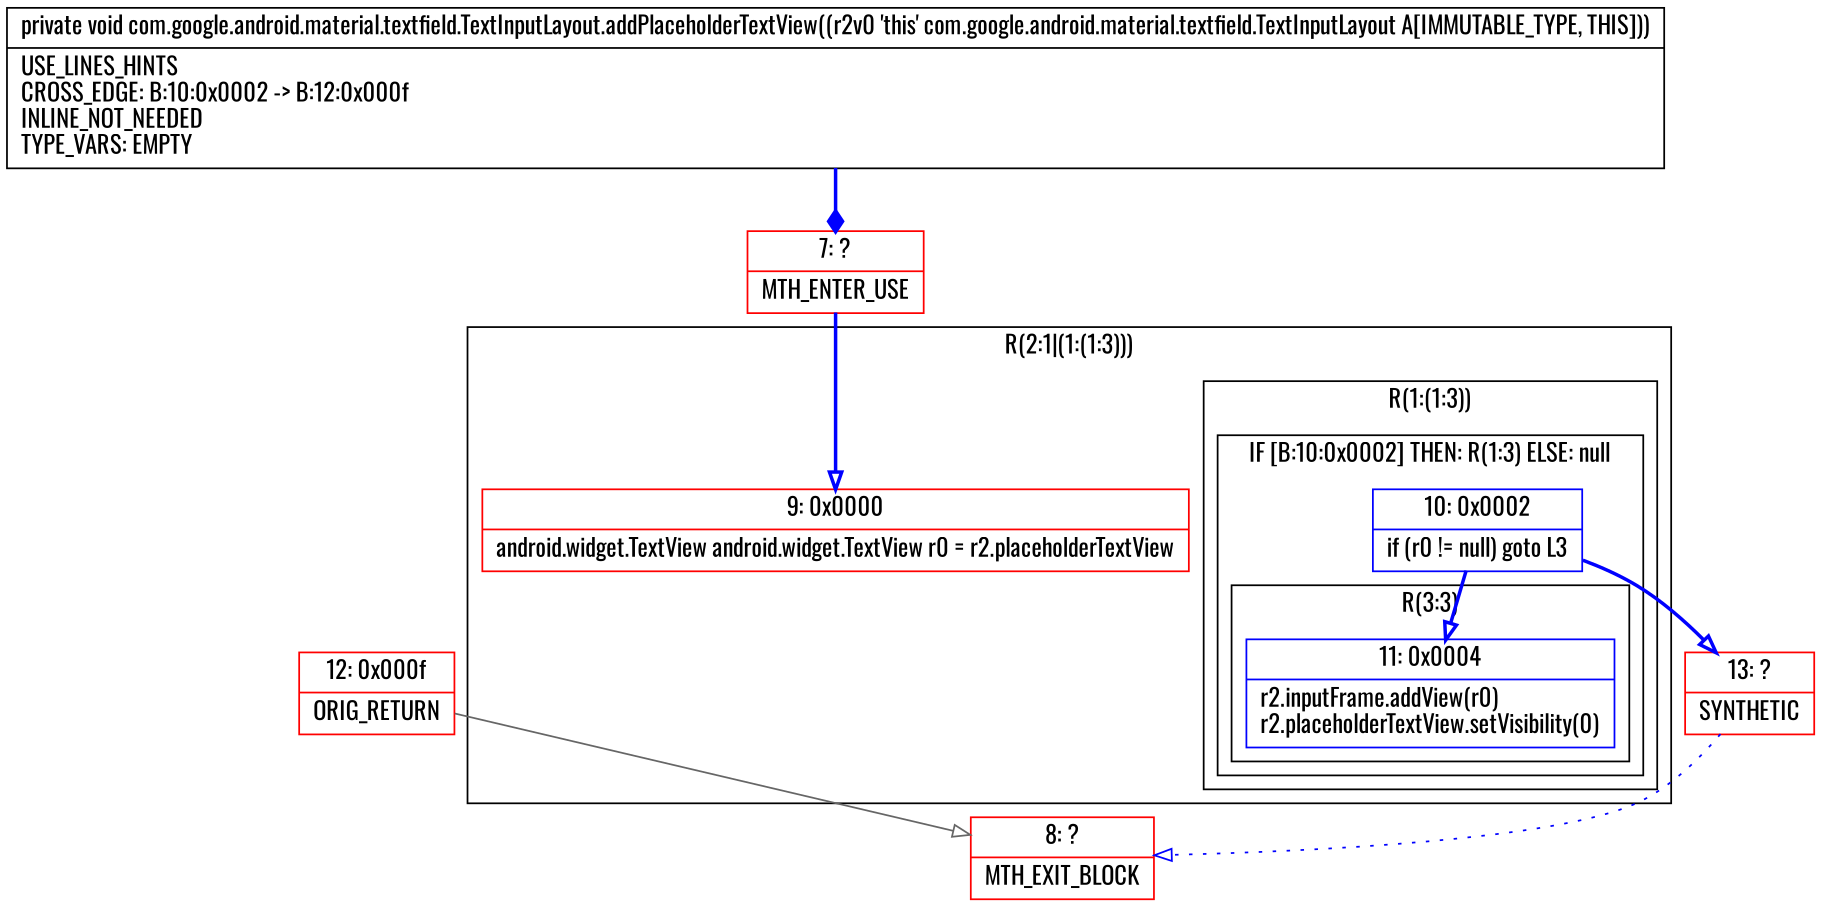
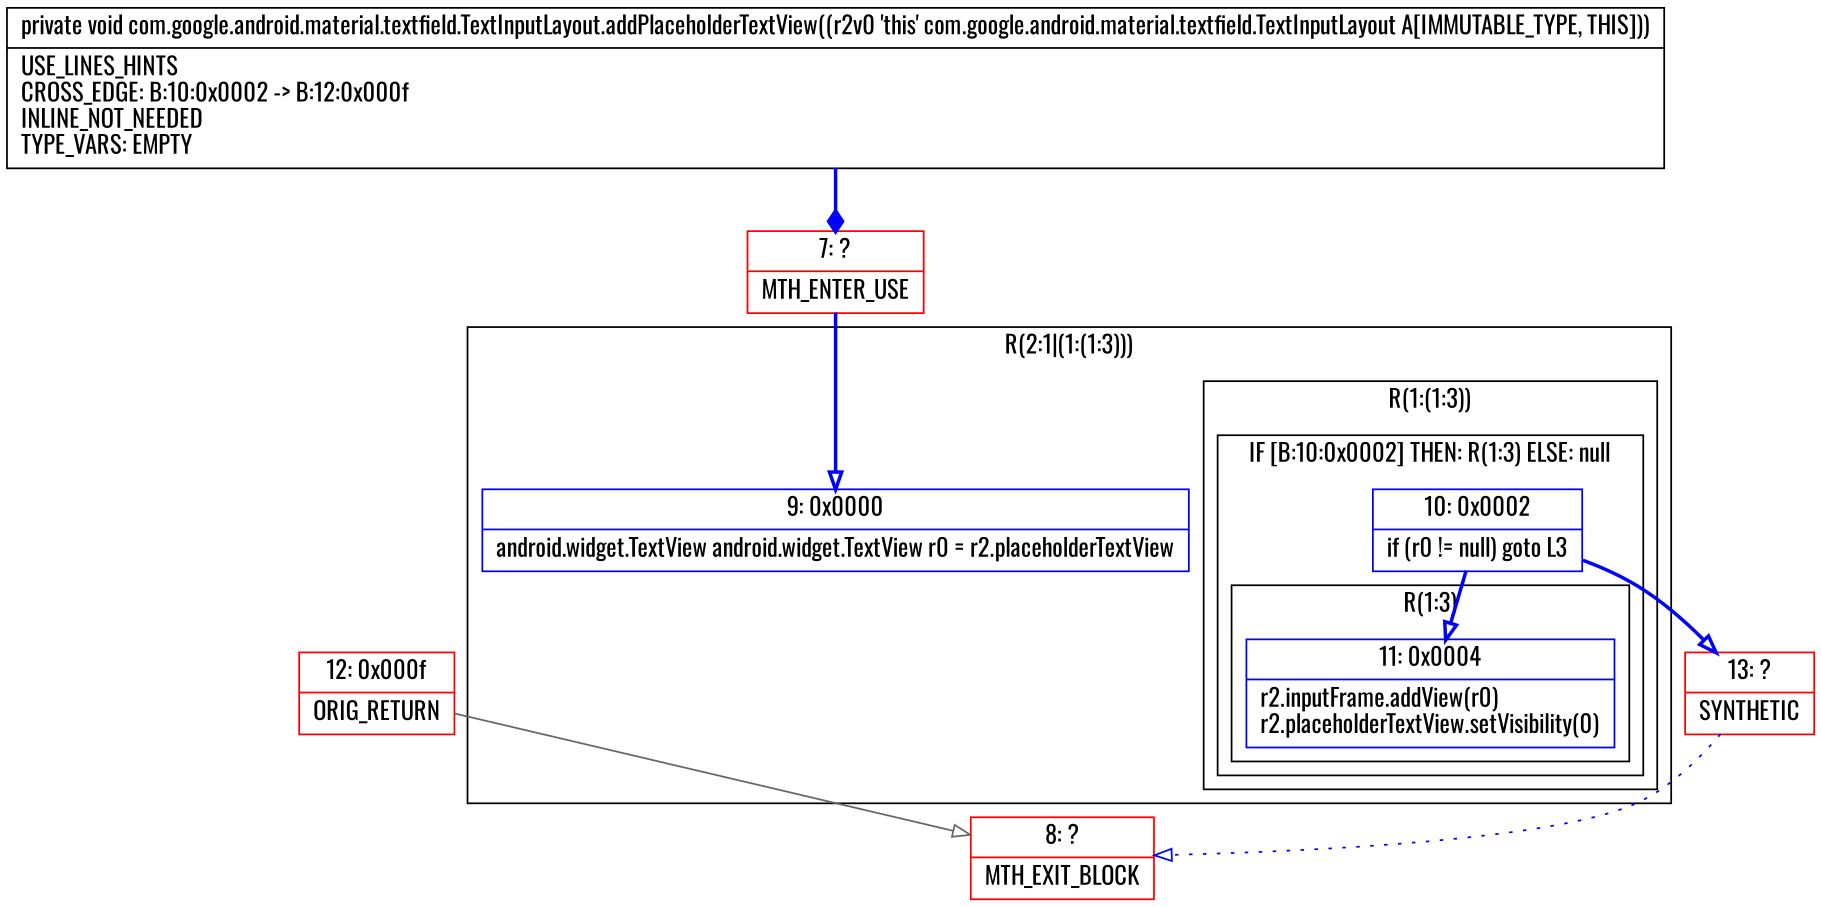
node "9: 0x0000": color red -> blue
cluster "R(3:3)": label "R(3:3)" -> "R(1:3)"
